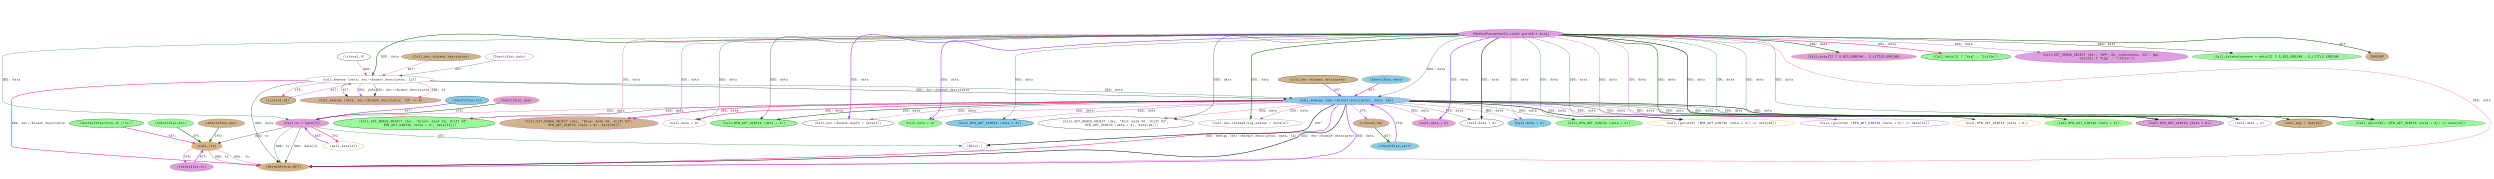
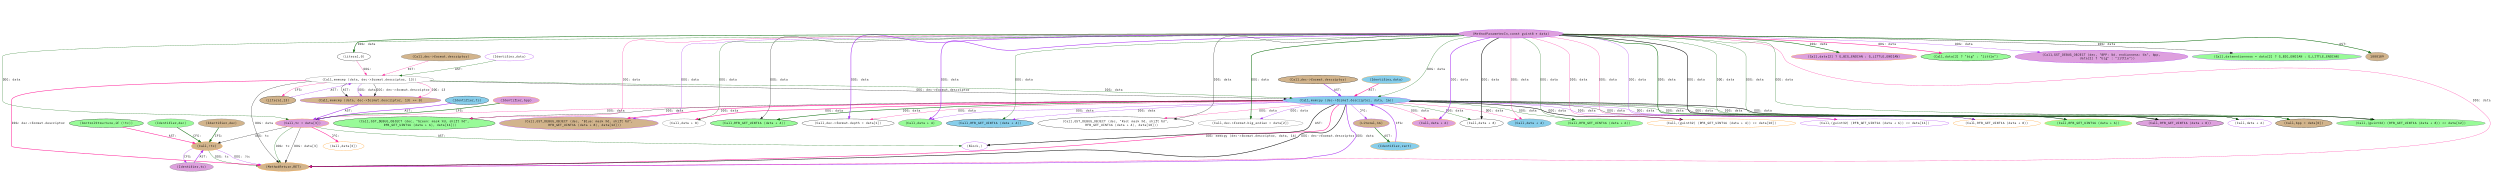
edge "(MethodParameterIn,const guint8 * data)" -> "(Call,memcmp (data, dec->format.descriptor, 13))": now "(MethodParameterIn,const guint8 * data)" -> "(Literal,0)"
edge "(MethodParameterIn,const guint8 * data)" -> "(Call,(guint32) (RFB_GET_UINT16 (data + 4)) << data[10])": color darkgreen -> deeppink
edge "(Call,data[3])" -> "(Call,tc = data[3])": now "(Call,memcmp (data, dec->format.descriptor, 13) == 0)" -> "(Call,tc = data[3])"
